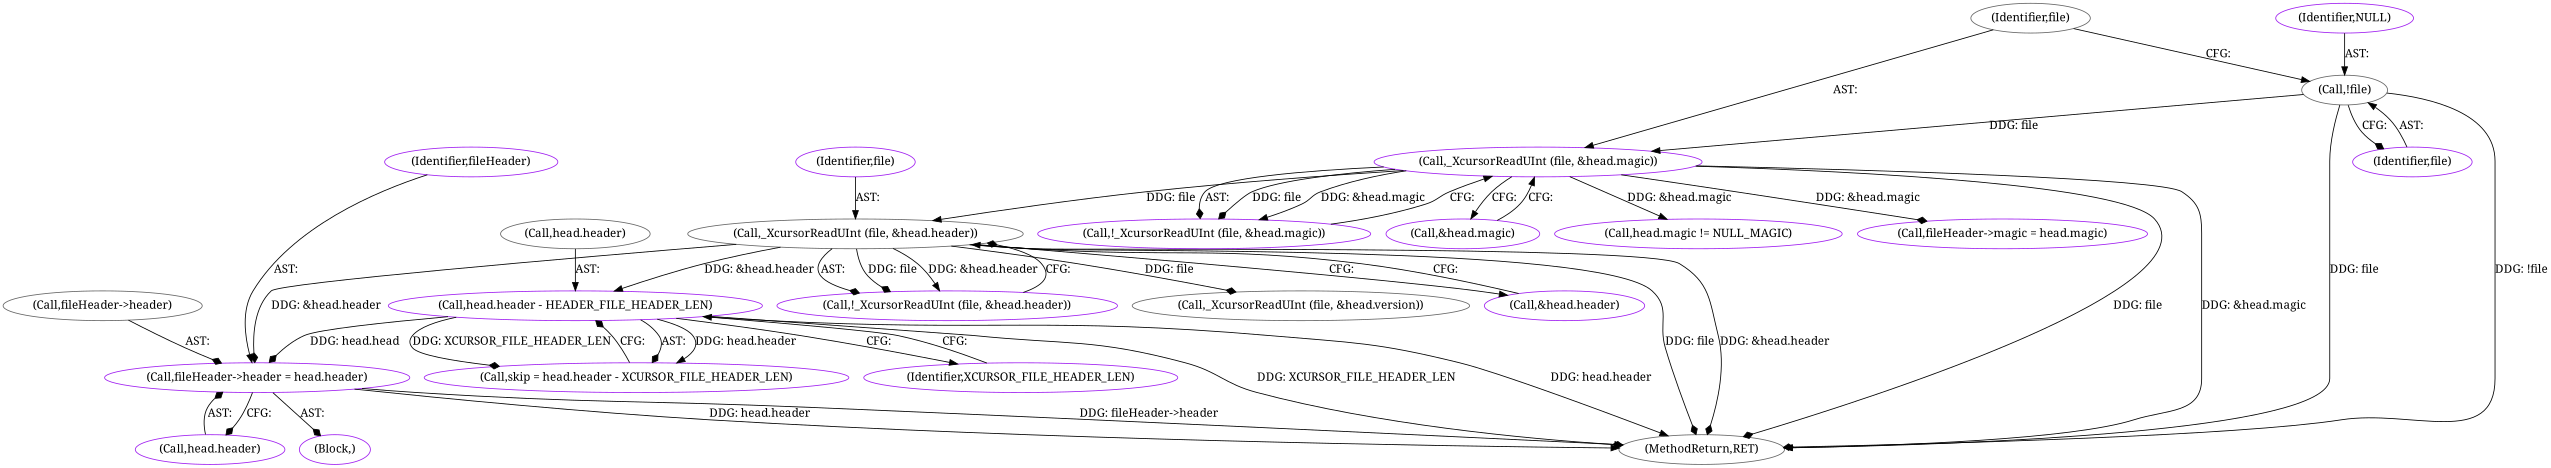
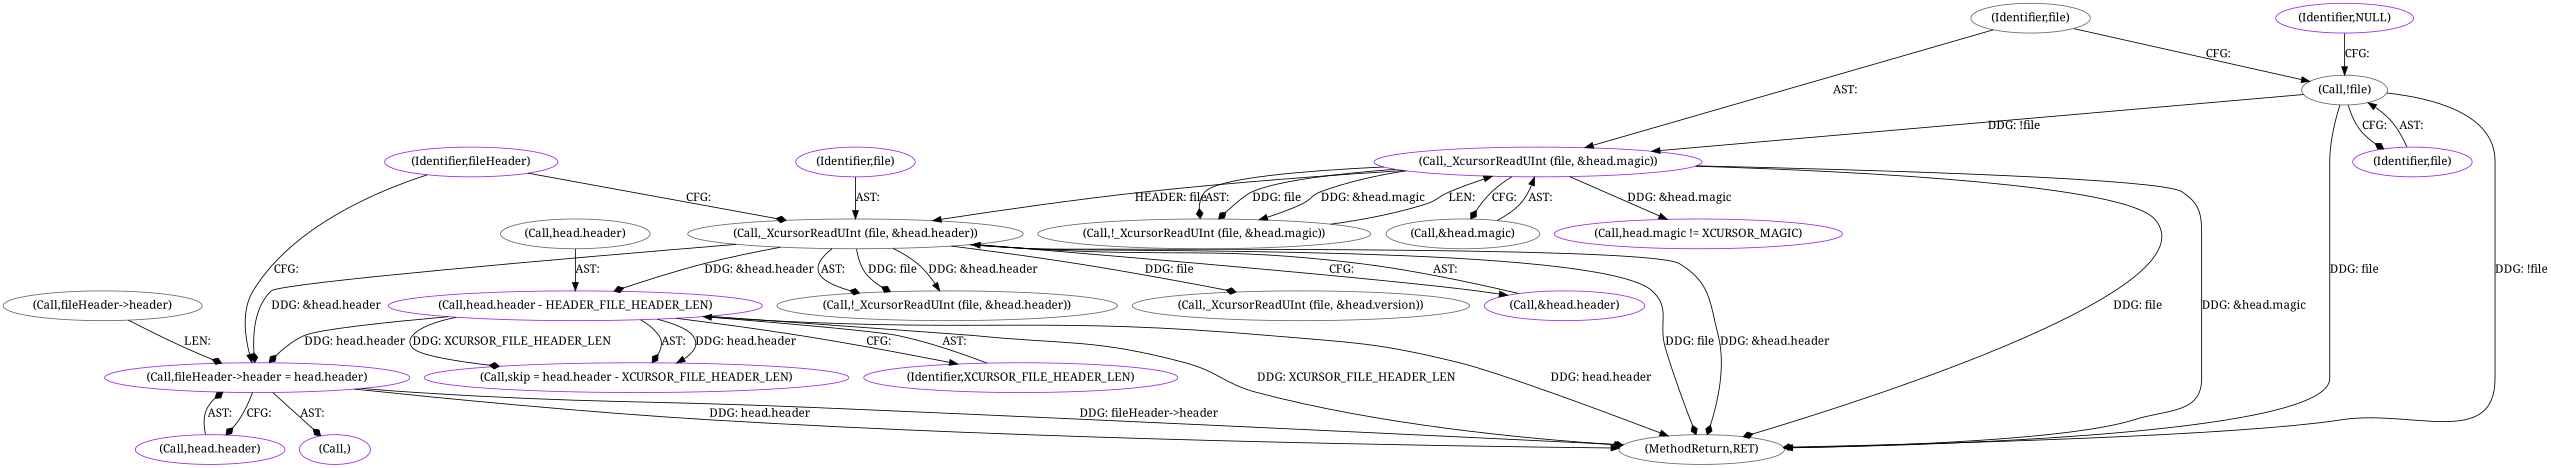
edge "(Identifier,NULL)" -> "(Call,!file)": label "AST: " -> "CFG: "
edge "(Call,!file)" -> "(Call,_XcursorReadUInt (file, &head.magic))": label "DDG: file" -> "DDG: !file"
edge "(Call,_XcursorReadUInt (file, &head.magic))" -> "(Call,&head.magic)": arrowhead normal -> diamond
edge "(Call,_XcursorReadUInt (file, &head.magic))" -> "(Call,_XcursorReadUInt (file, &head.header))": label "DDG: file" -> "HEADER: file"
edge "(Call,!_XcursorReadUInt (file, &head.magic))" -> "(Call,_XcursorReadUInt (file, &head.magic))": label "CFG: " -> "LEN: "
edge "(Call,&head.magic)" -> "(Call,_XcursorReadUInt (file, &head.magic))": label "CFG: " -> "AST: "
node "(Call,!_XcursorReadUInt (file, &head.magic))": color purple -> gray40
node "(Call,&head.magic)": color purple -> gray40
node "(Call,head.magic != NULL_MAGIC)": label "(Call,head.magic != NULL_MAGIC)" -> "(Call,head.magic != XCURSOR_MAGIC)"
node "(Call,fileHeader->magic = head.magic)": removed
edge "(Call,_XcursorReadUInt (file, &head.header))" -> "(Call,head.header - HEADER_FILE_HEADER_LEN)": arrowhead normal -> diamond
edge "(Call,!_XcursorReadUInt (file, &head.header))" -> "(Call,_XcursorReadUInt (file, &head.header))": now "(Identifier,fileHeader)" -> "(Call,_XcursorReadUInt (file, &head.header))"
edge "(Identifier,fileHeader)" -> "(Call,fileHeader->header = head.header)": label "AST: " -> "CFG: "
edge "(Call,&head.header)" -> "(Call,_XcursorReadUInt (file, &head.header))": label "CFG: " -> "AST: "
node "(Call,!_XcursorReadUInt (file, &head.header))": color purple -> gray40
edge "(Call,fileHeader->header)" -> "(Call,fileHeader->header = head.header)": label "AST: " -> "LEN: "
edge "(Call,head.header - HEADER_FILE_HEADER_LEN)" -> "(Call,fileHeader->header = head.header)": label "DDG: head.head" -> "DDG: head.header"
edge "(Identifier,XCURSOR_FILE_HEADER_LEN)" -> "(Call,head.header - HEADER_FILE_HEADER_LEN)": label "CFG: " -> "AST: "
edge "(Call,skip = head.header - XCURSOR_FILE_HEADER_LEN)" -> "(Call,head.header - HEADER_FILE_HEADER_LEN)": removed, label "CFG:"
node "(Block,)": label "(Block,)" -> "(Call,)"
